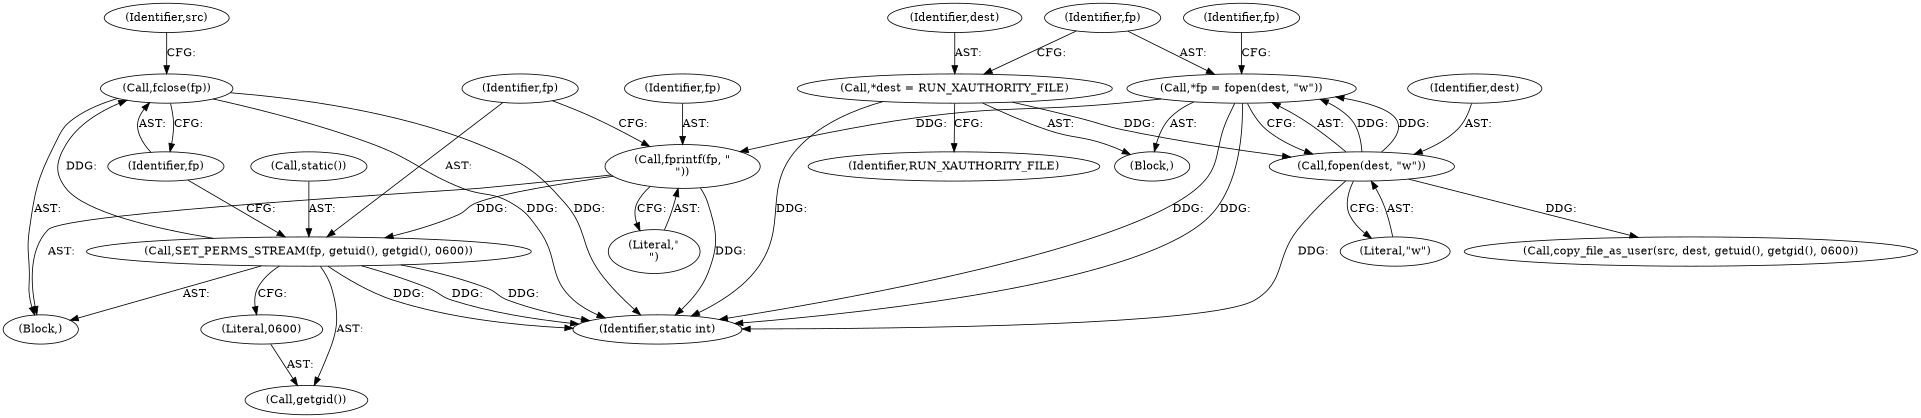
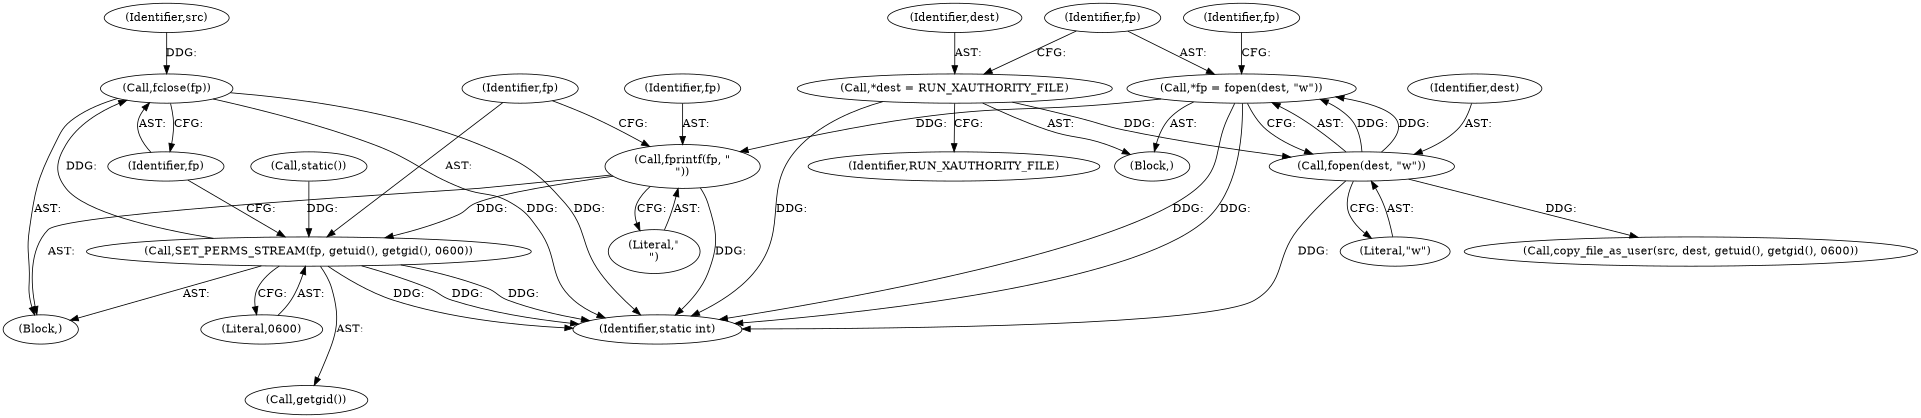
edge "(Identifier,src)" -> "(Call,fclose(fp))": label "CFG: " -> "DDG: "
edge "(Call,static())" -> "(Call,SET_PERMS_STREAM(fp, getuid(), getgid(), 0600))": label "AST: " -> "DDG: "
edge "(Literal,0600)" -> "(Call,getgid())": now "(Literal,0600)" -> "(Call,SET_PERMS_STREAM(fp, getuid(), getgid(), 0600))"
